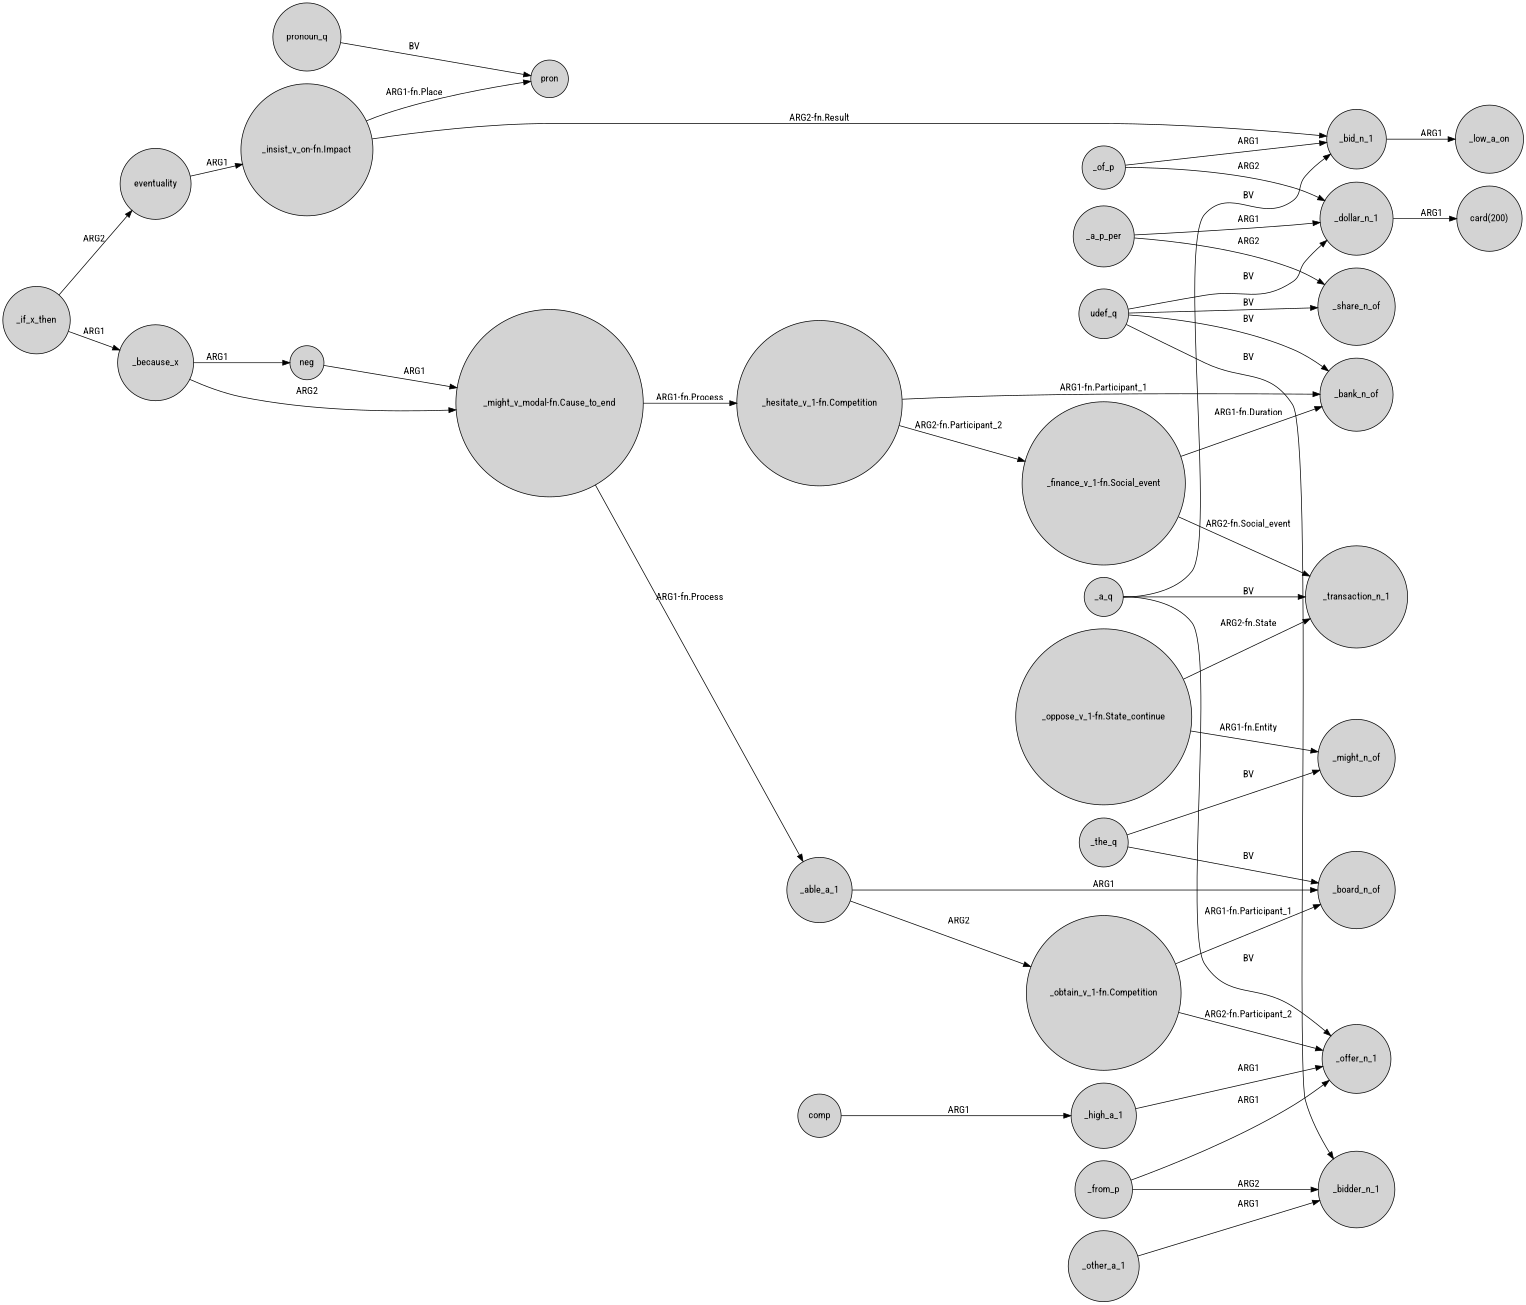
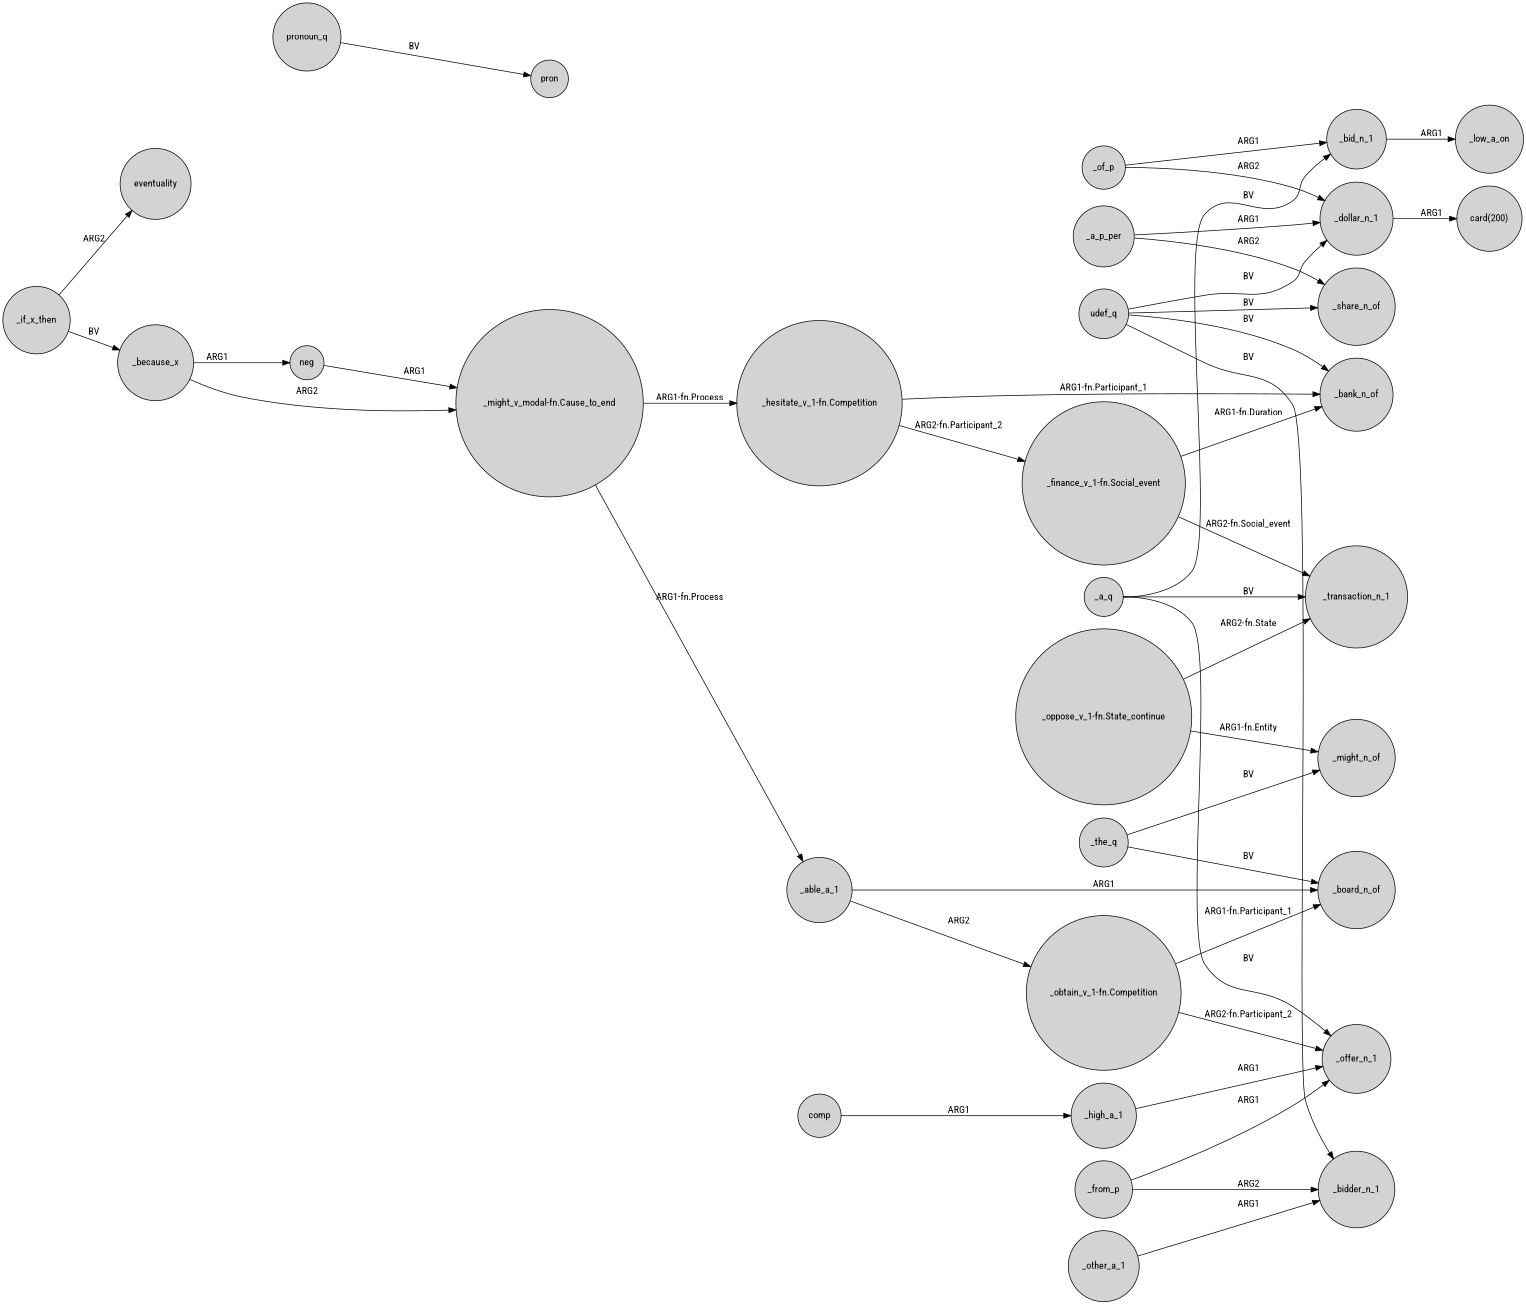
node "_insist_v_on-fn.Impact": removed
edge "_if_x_then" -> "_because_x": label "ARG1" -> "BV"
